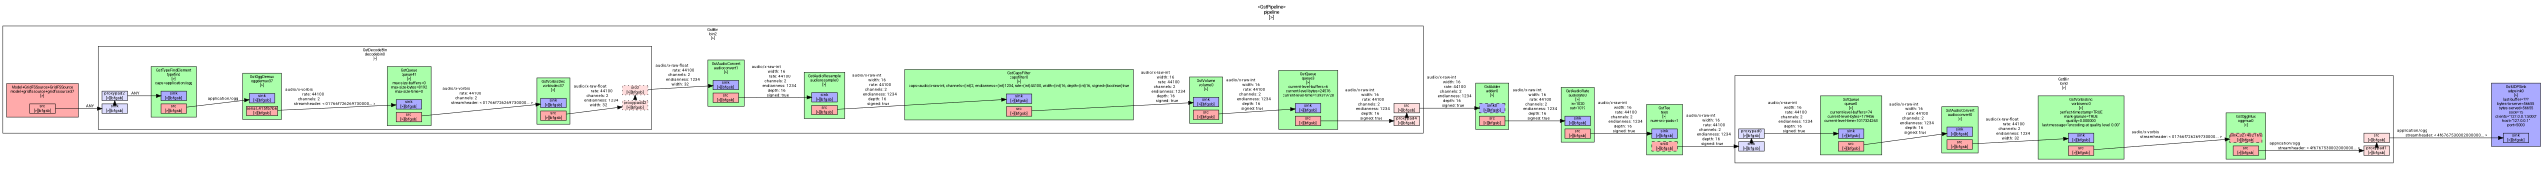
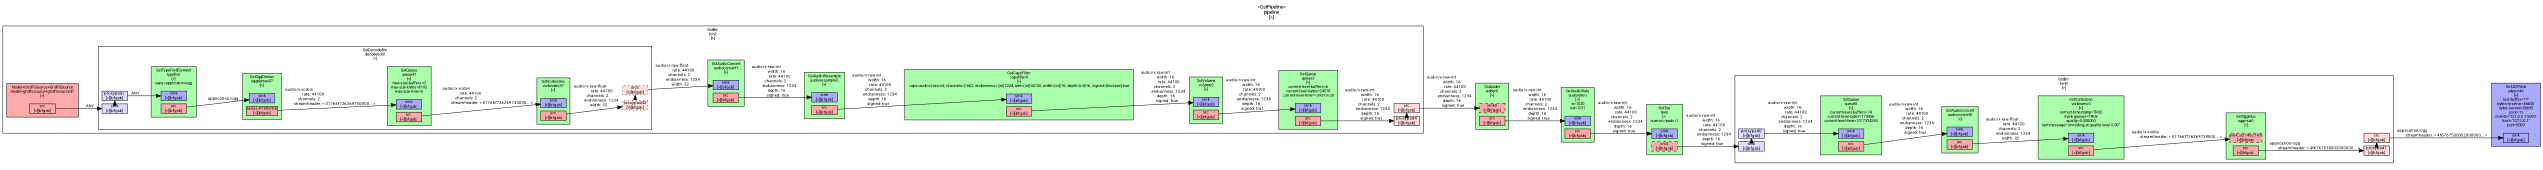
node "proxypad2 [>][bfgsb]": label "proxypad2 [>][bfgsb]" -> "proxypad3 [>][bfgsb]"
node "sink0 [>][bfgsb]": fillcolor #aaaaff -> #ffaaaa
